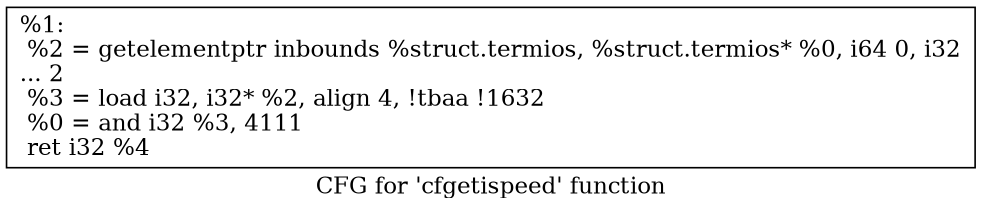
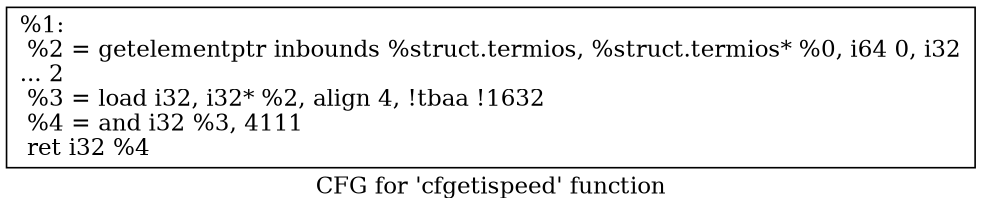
node "%1:": text "%0 = and i32 %3, 4111" -> "%4 = and i32 %3, 4111"
